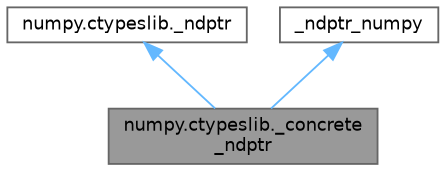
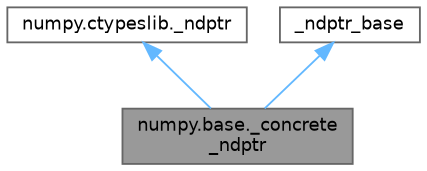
node "_ndptr_numpy": label "_ndptr_numpy" -> "_ndptr_base"
node "numpy.ctypeslib._concrete _ndptr": label "numpy.ctypeslib._concrete _ndptr" -> "numpy.base._concrete _ndptr"
